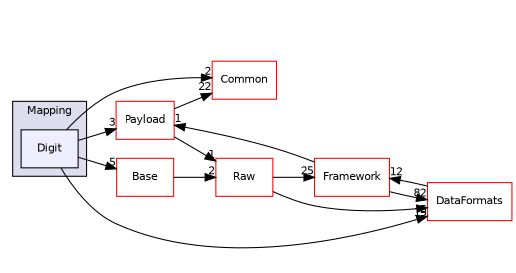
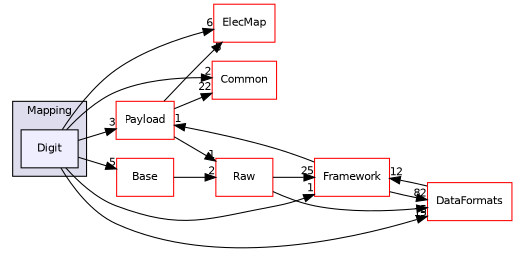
node "ElecMap": added
edge "Digit" -> "Framework": added
